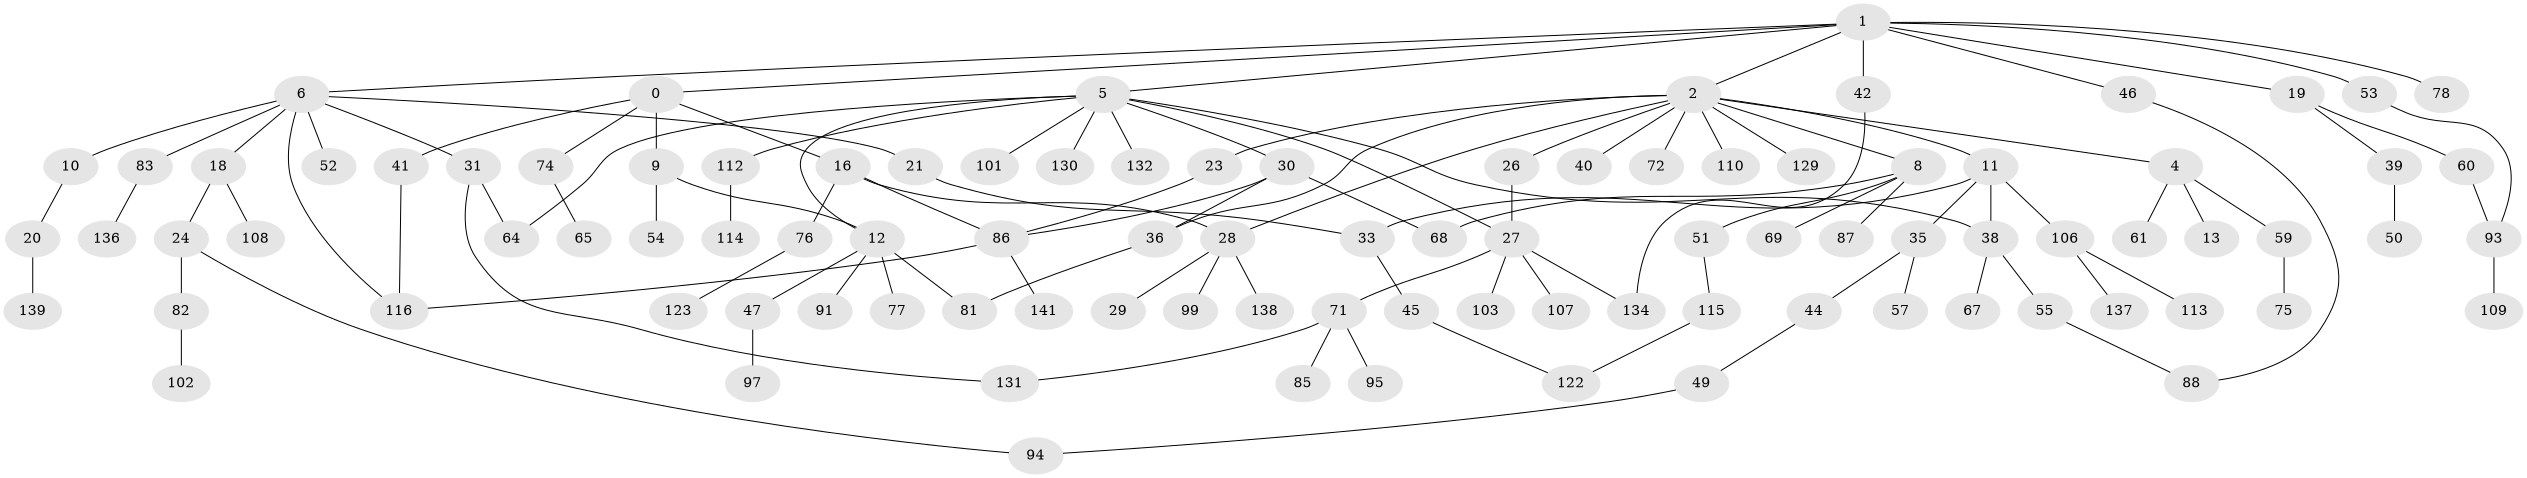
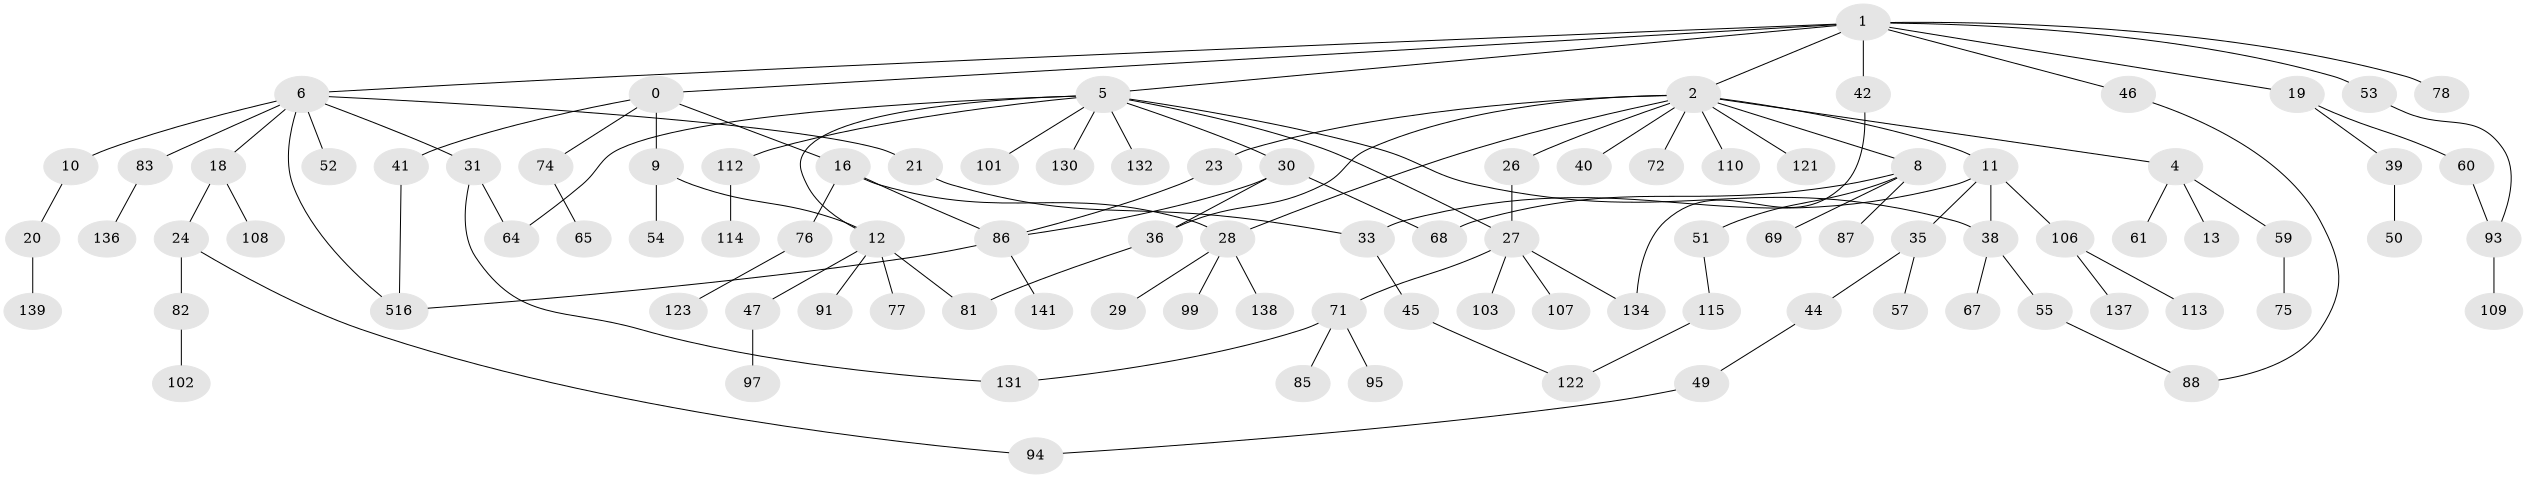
node "129": label "129" -> "121"
node "116": label "116" -> "516"
